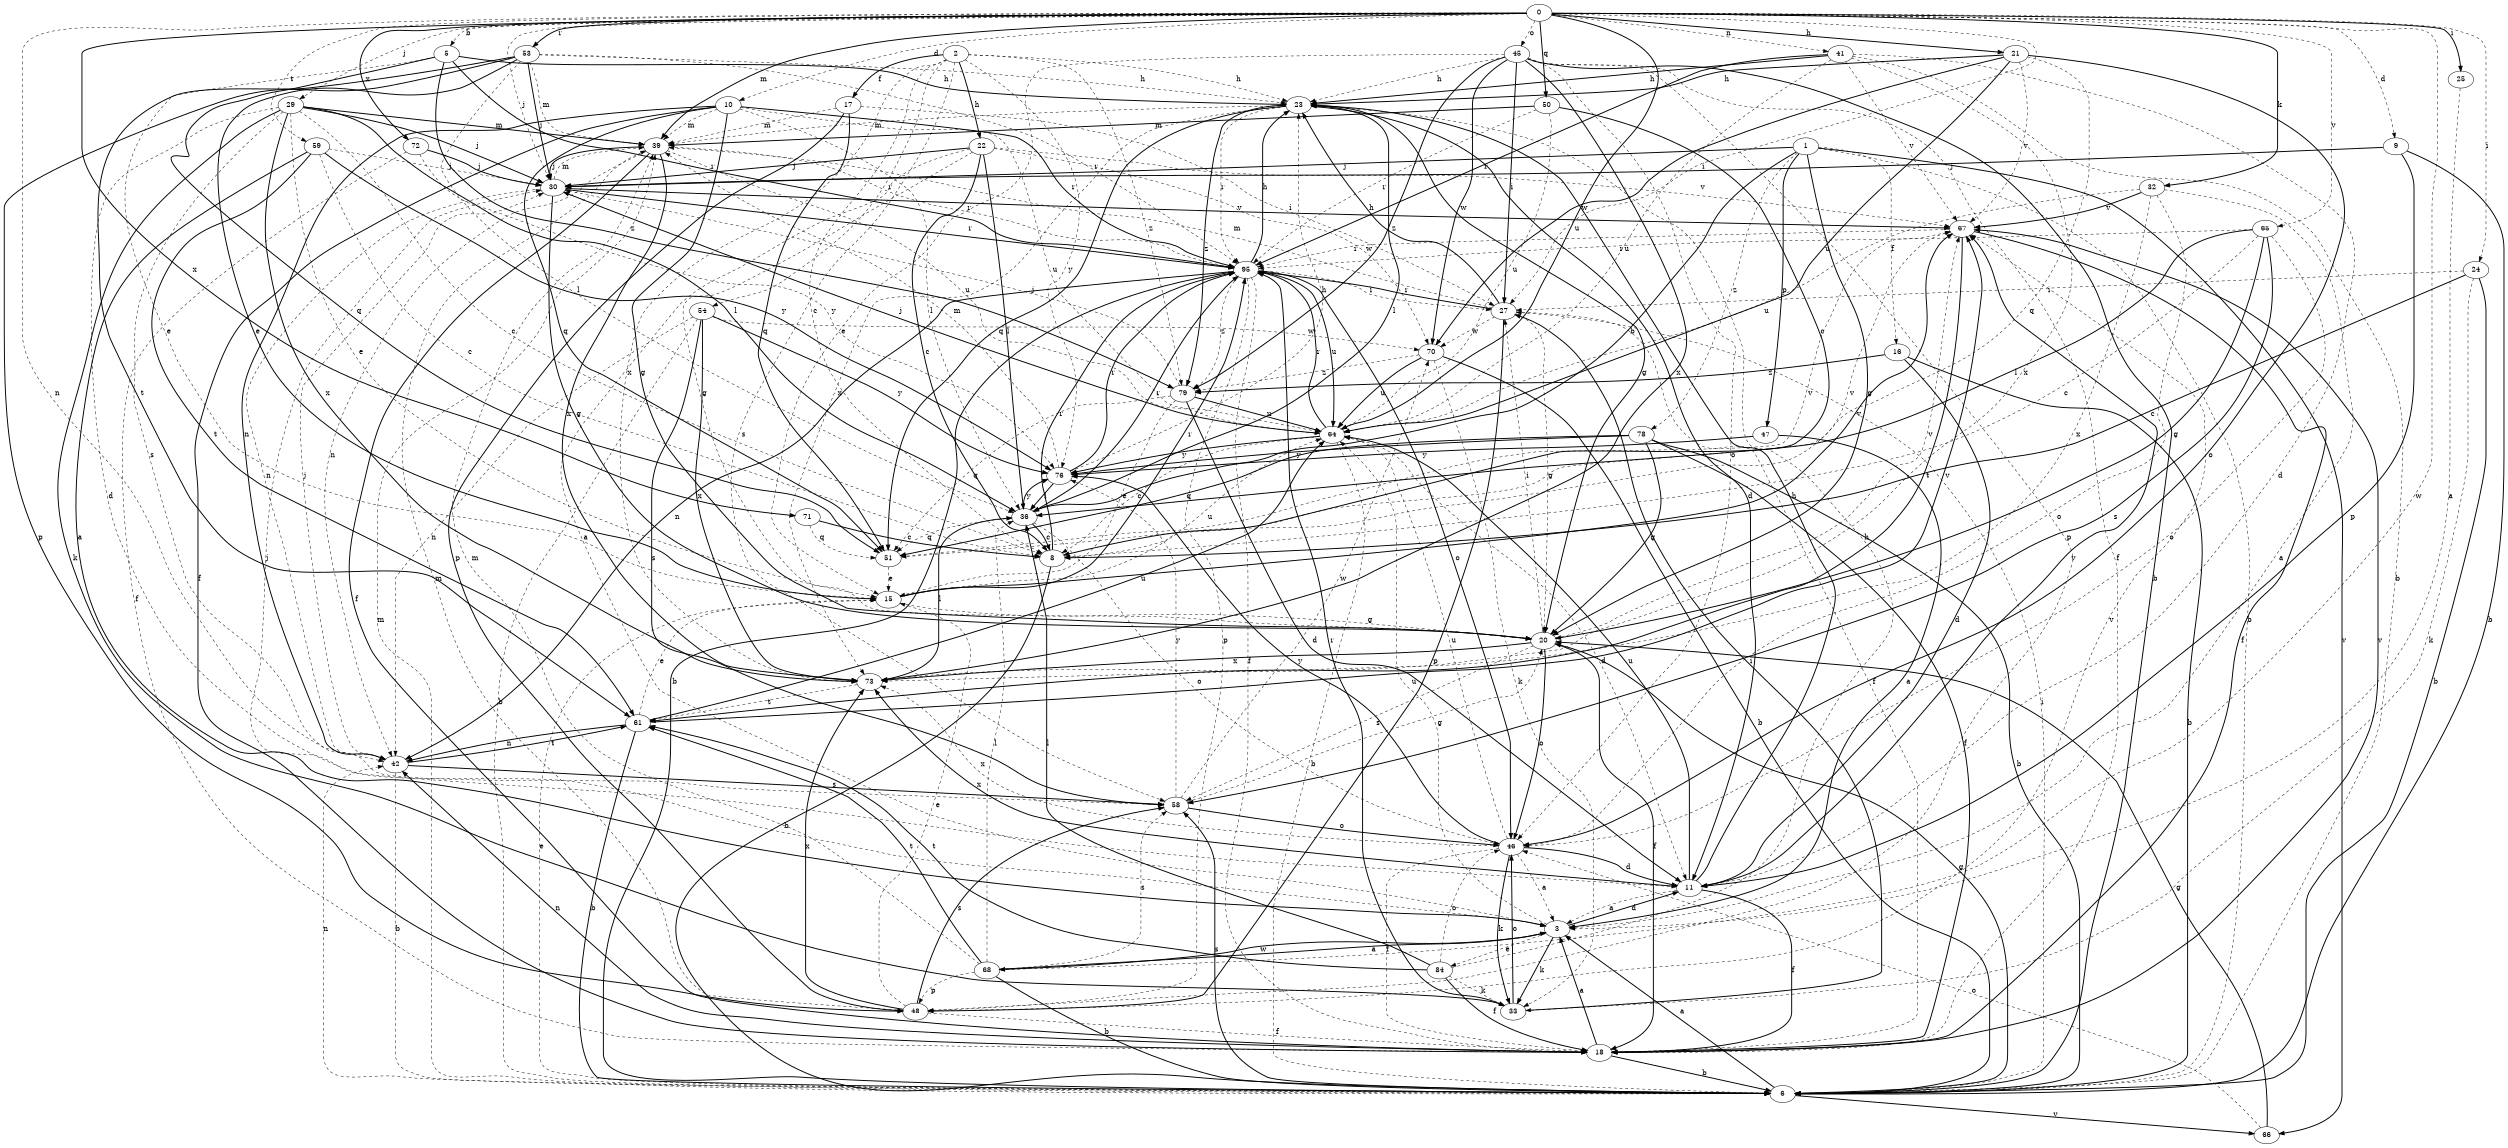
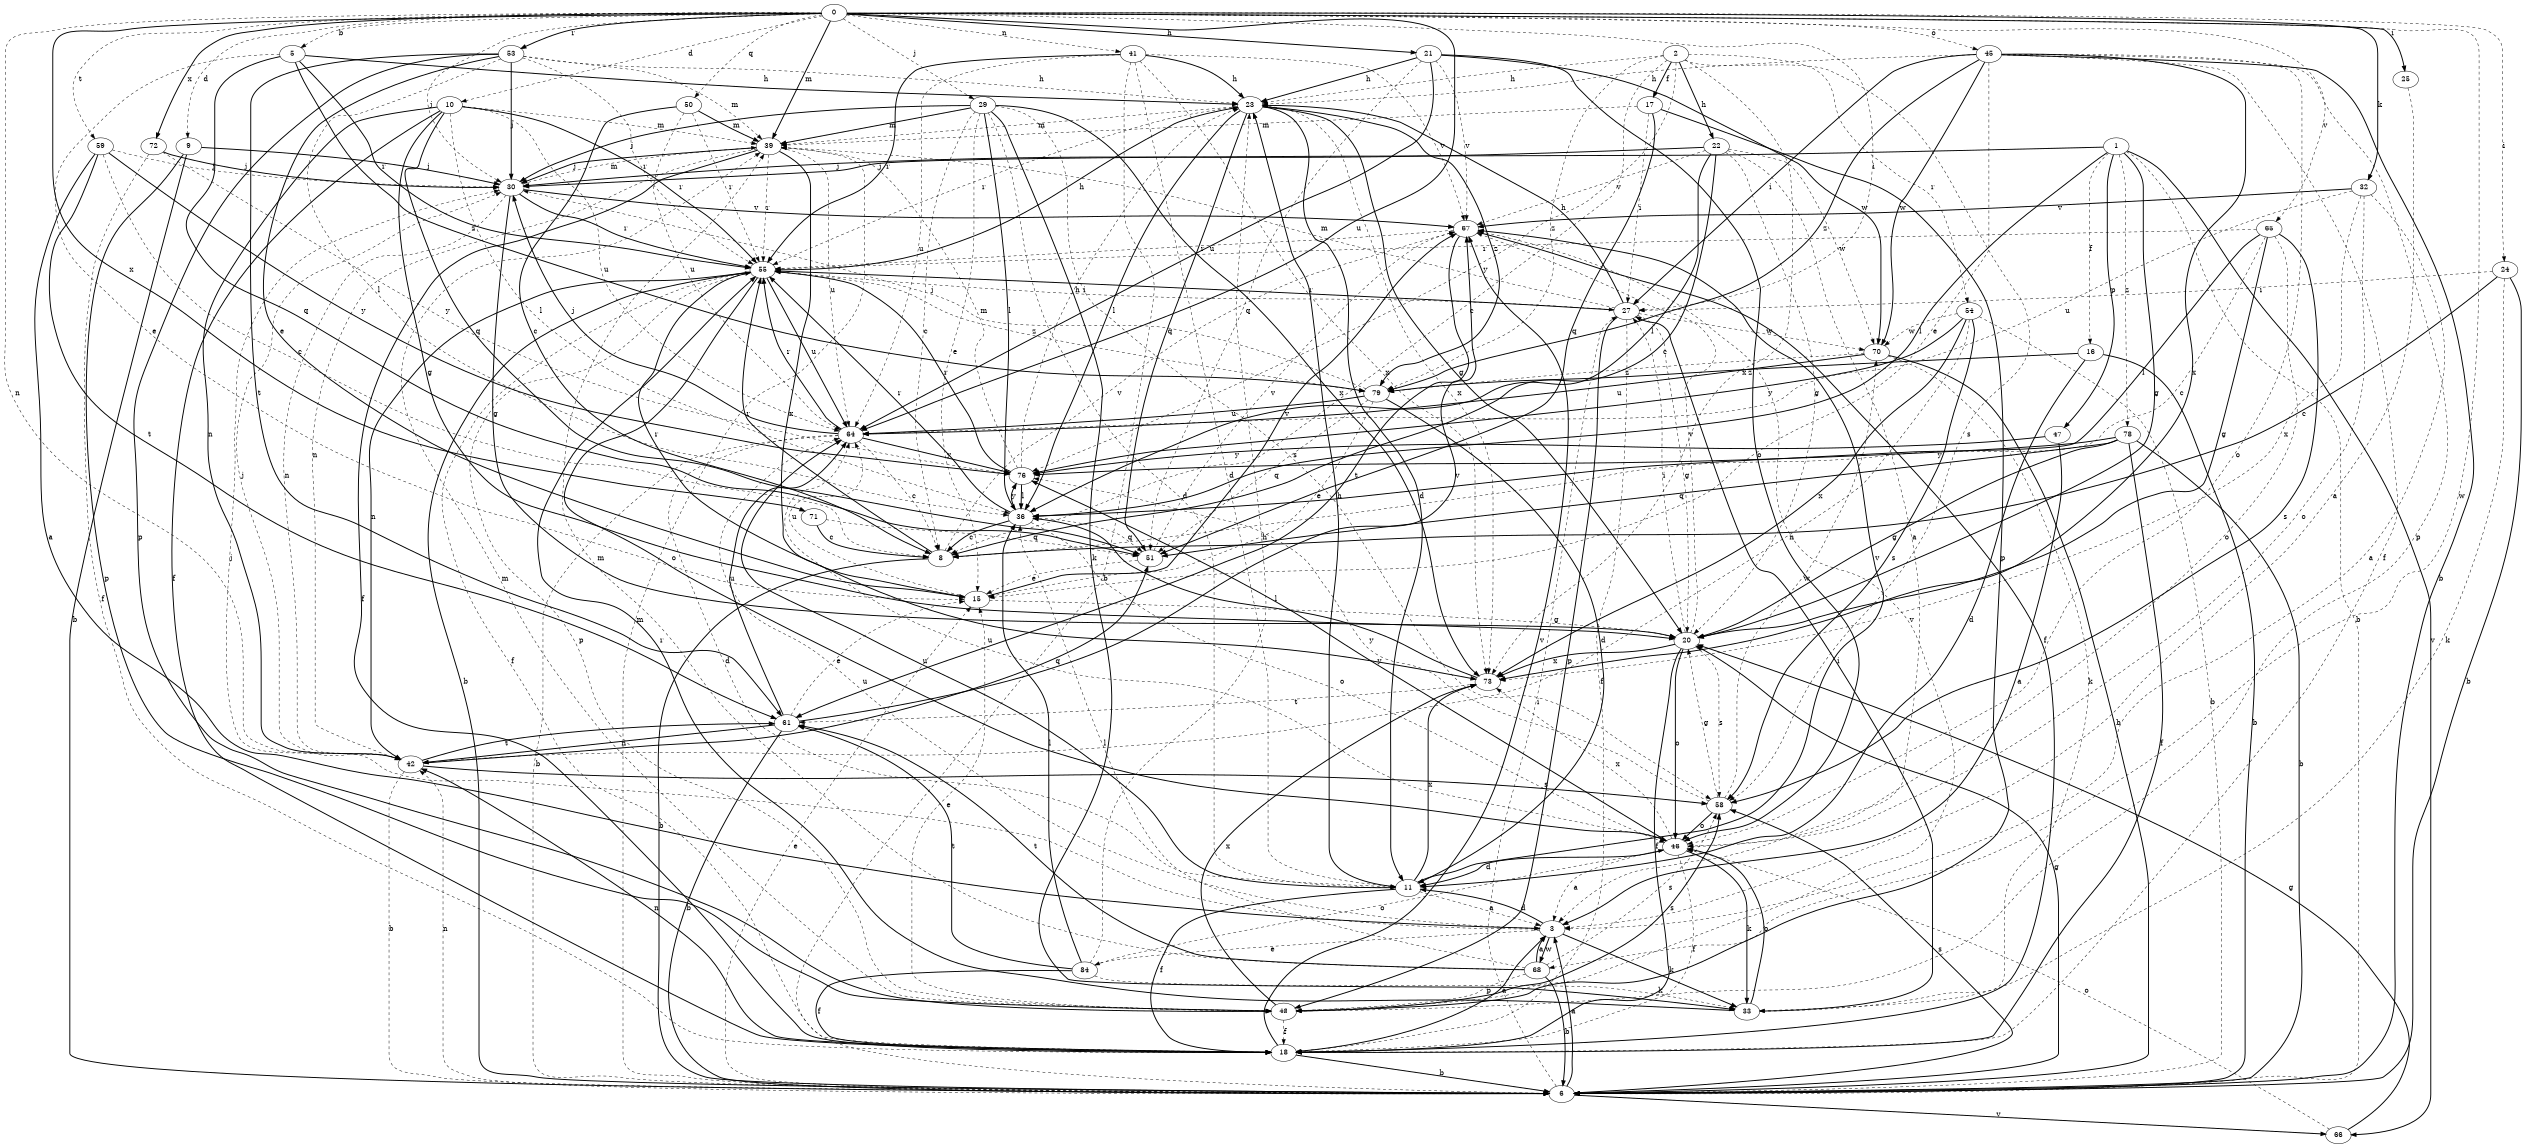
edge "0" -> "50": style bold -> dashed
node "95": label "95" -> "55"
edge "1" -> "36": label "b" -> "l"
edge "9" -> "11": now "9" -> "48"
edge "42" -> "51": added, label "q"
